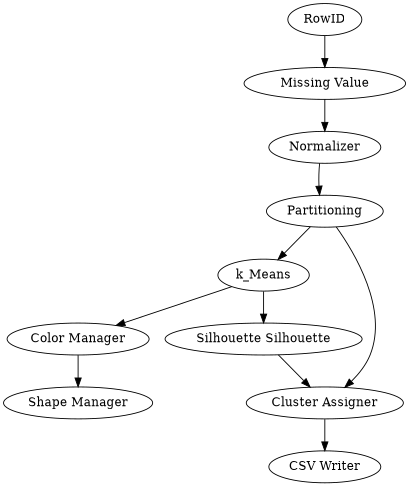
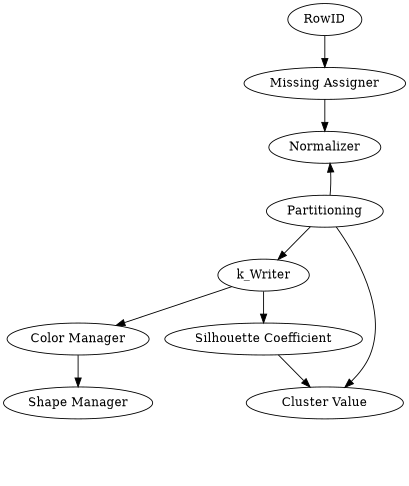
node "Missing Value": label "Missing Value" -> "Missing Assigner"
edge "Normalizer" -> "Partitioning": reversed
node "k_Means": label "k_Means" -> "k_Writer"
node "Silhouette Silhouette": label "Silhouette Silhouette" -> "Silhouette Coefficient"
node "Cluster Assigner": label "Cluster Assigner" -> "Cluster Value"
node "CSV Writer": removed
